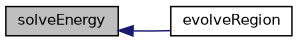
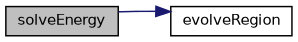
edge "evolveRegion" -> "solveEnergy": reversed
